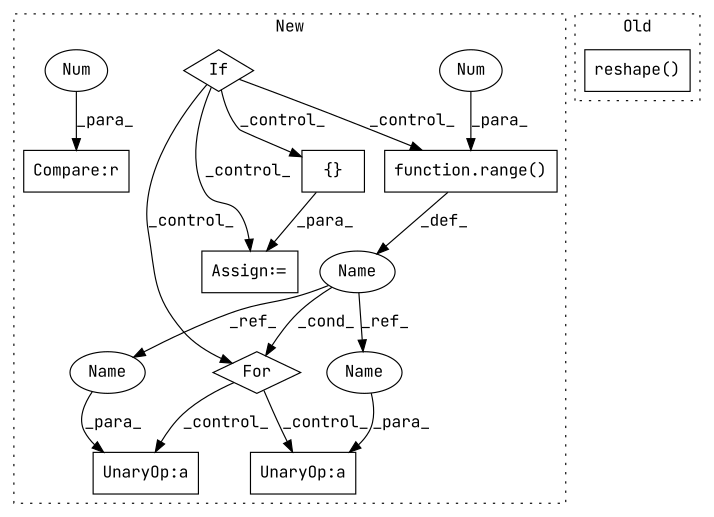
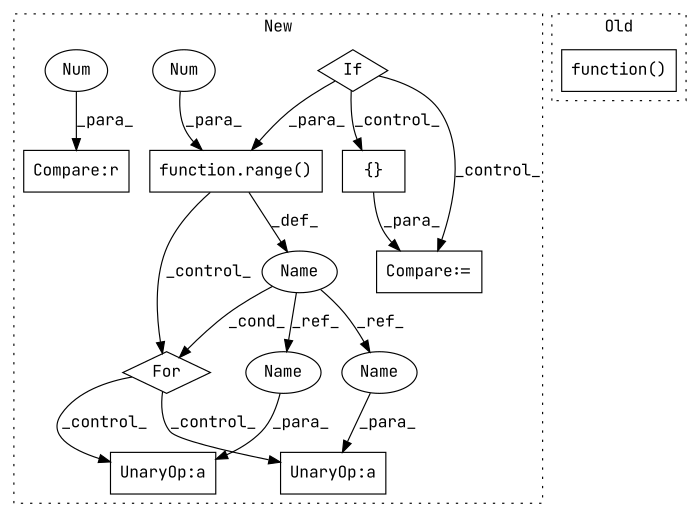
node "reshape()": label "reshape()" -> "function()"
edge "If" -> "function.range()": label "_control_" -> "_para_"
edge "If" -> "For": now "function.range()" -> "For"
node "Assign:=": label "Assign:=" -> "Compare:="
